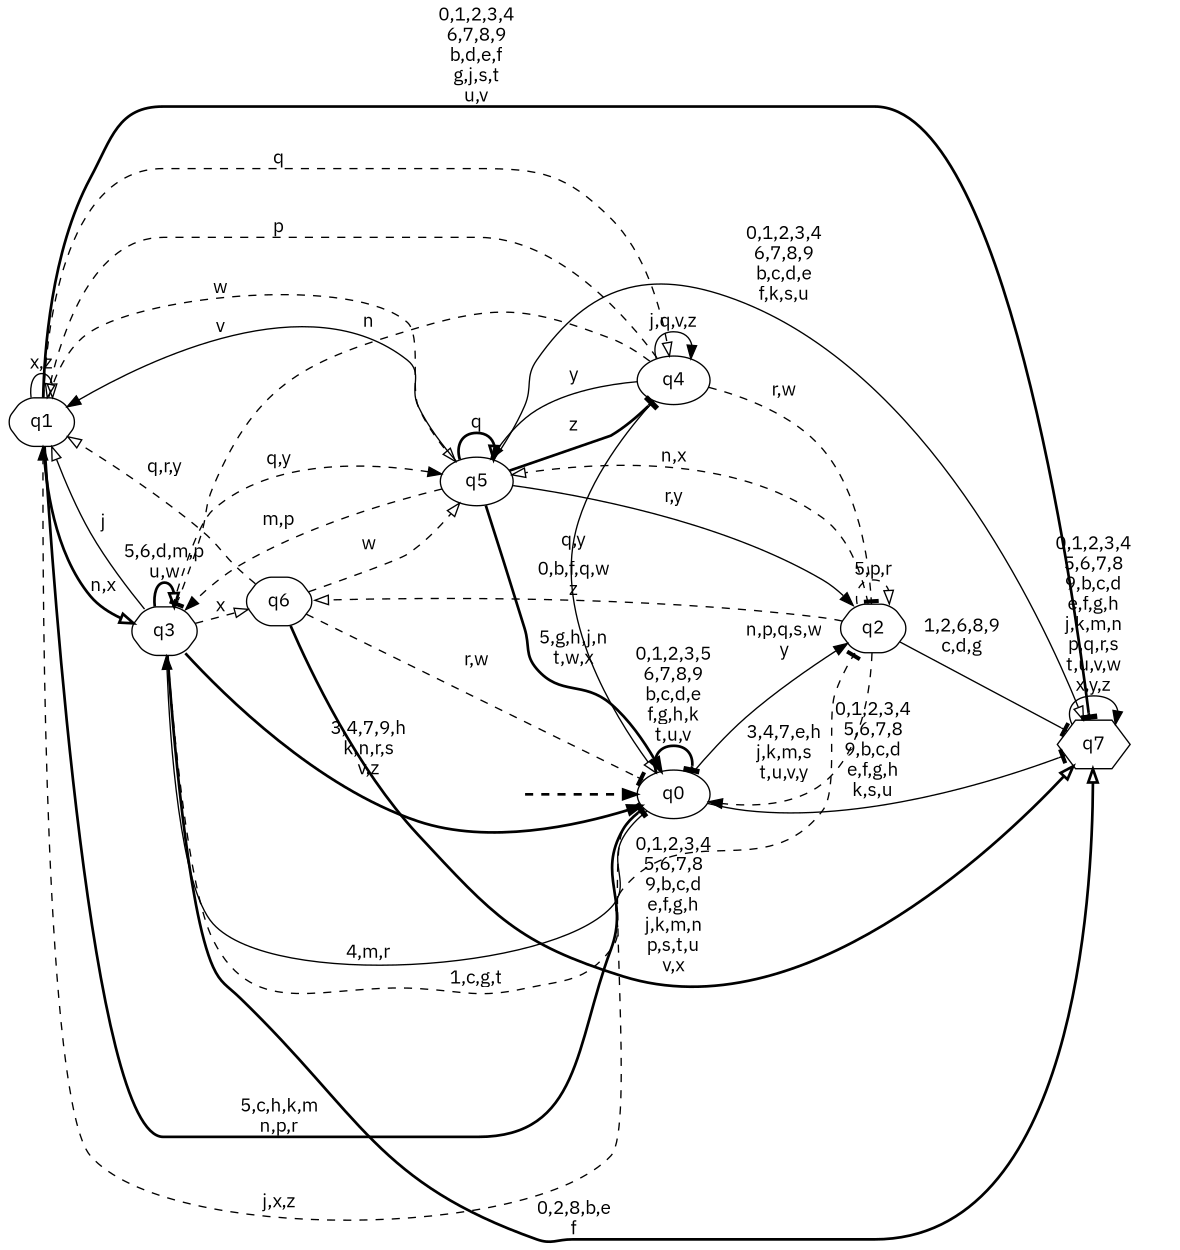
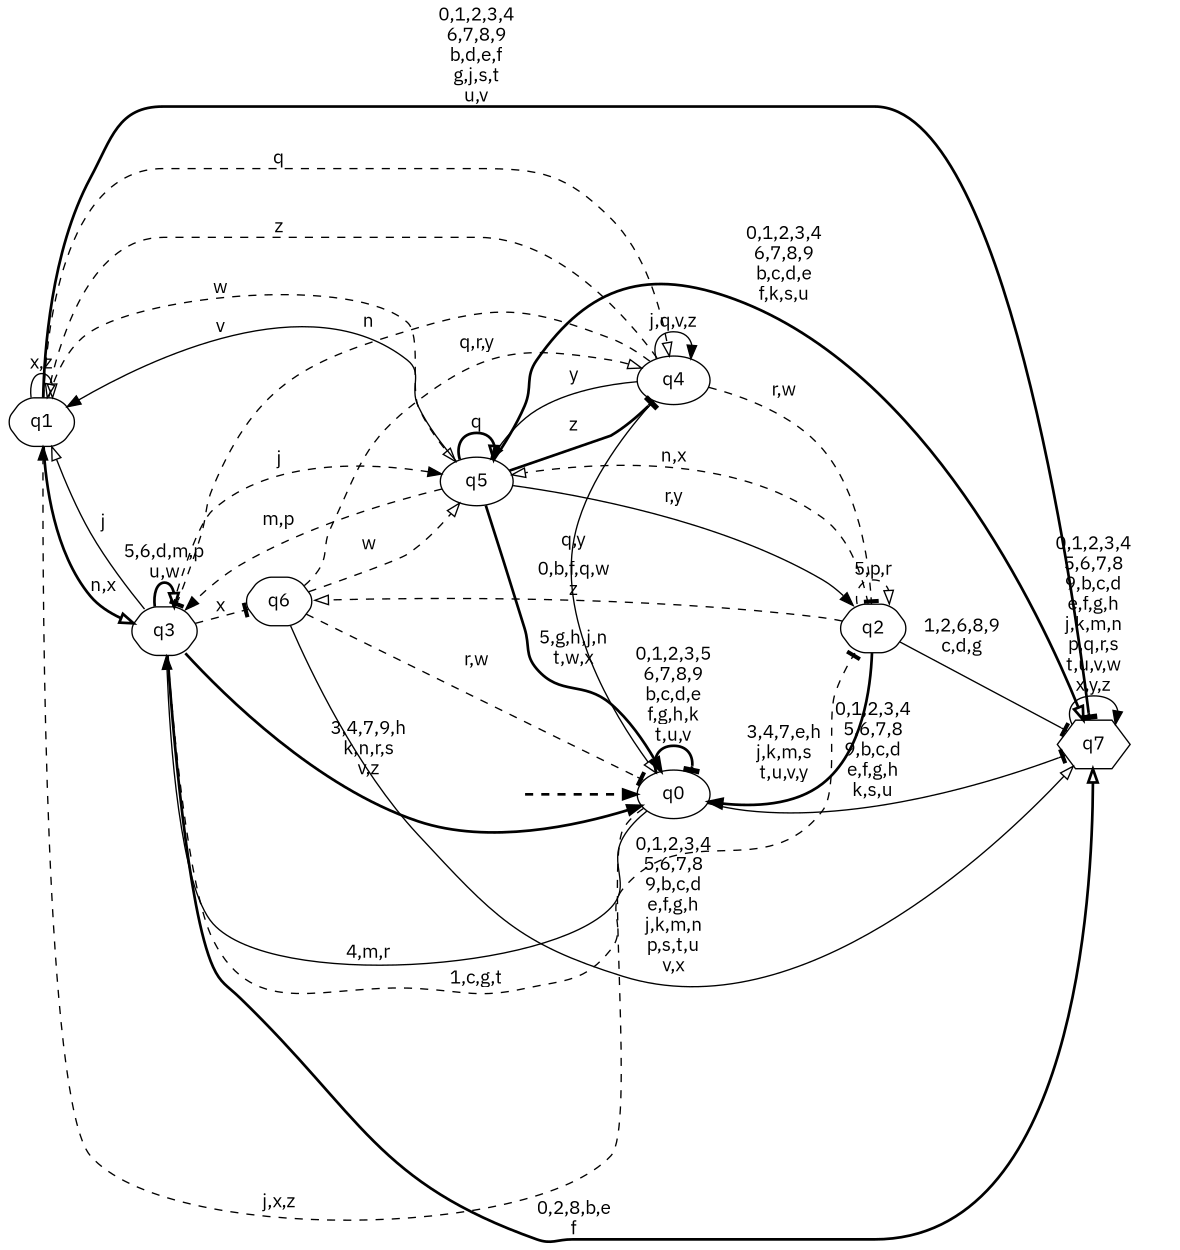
edge "q4" -> "q1": label "p" -> "z"
edge "q5" -> "q7": style solid -> bold
edge "q3" -> "q5": label "q,y" -> "j"
edge "q6" -> "q1": now "q6" -> "q4"
edge "q3" -> "q6": arrowhead onormal -> tee
edge "q0" -> "q2": removed, label "n,p,q,s,w y"
edge "q2" -> "q0": style dashed -> bold
edge "q6" -> "q7": style bold -> solid
edge "q1" -> "q0": removed, label "5,c,h,k,m n,p,r"
